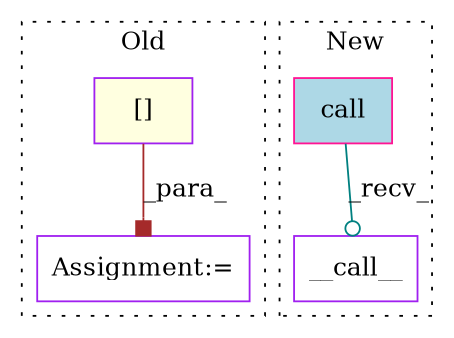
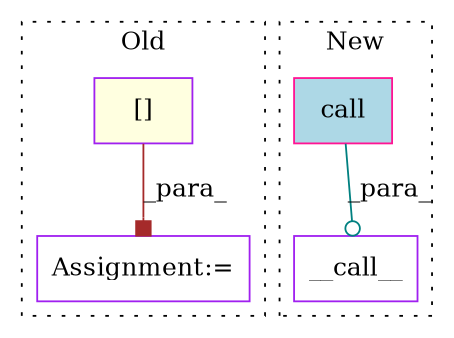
edge "call" -> "__call__": label "_recv_" -> "_para_"
